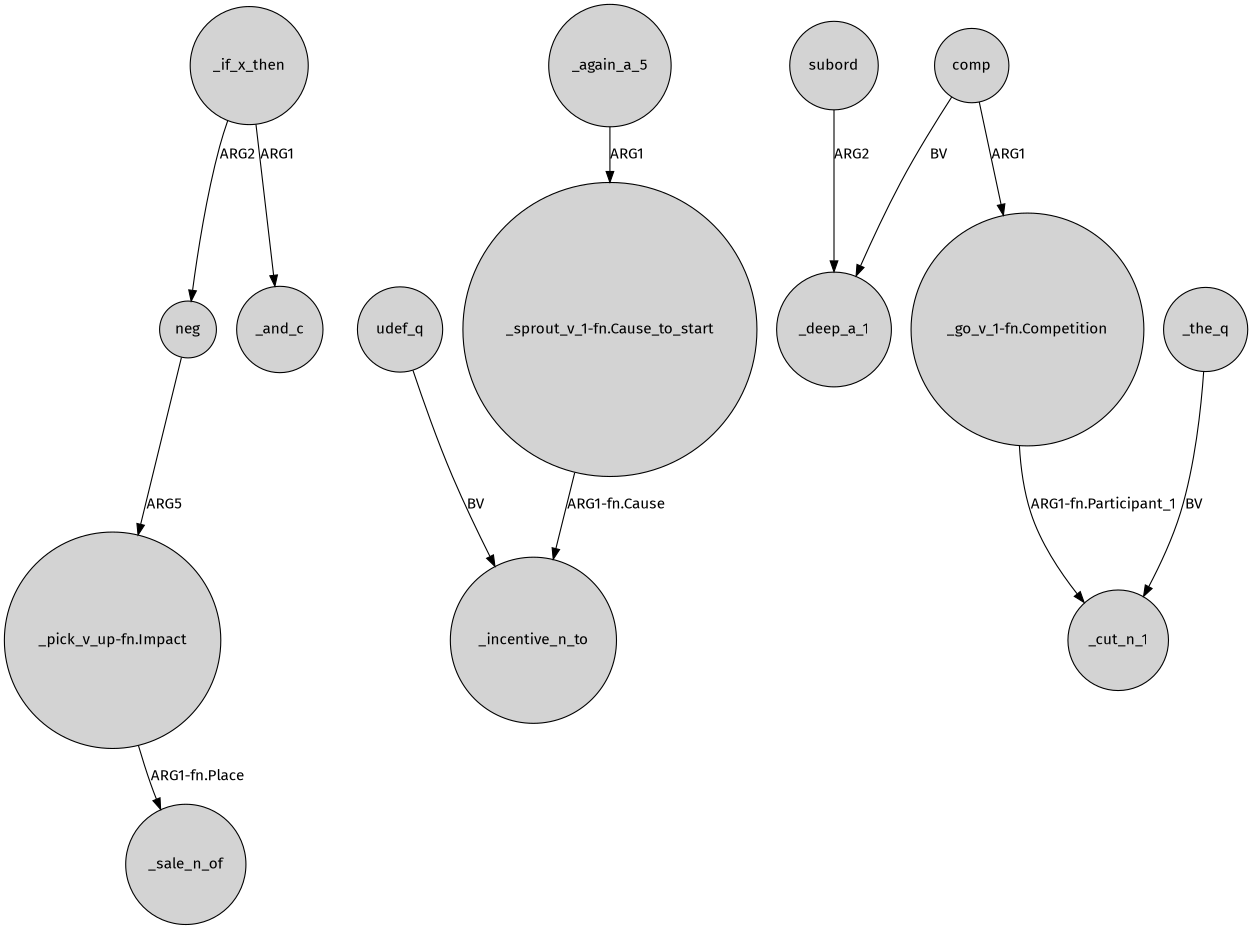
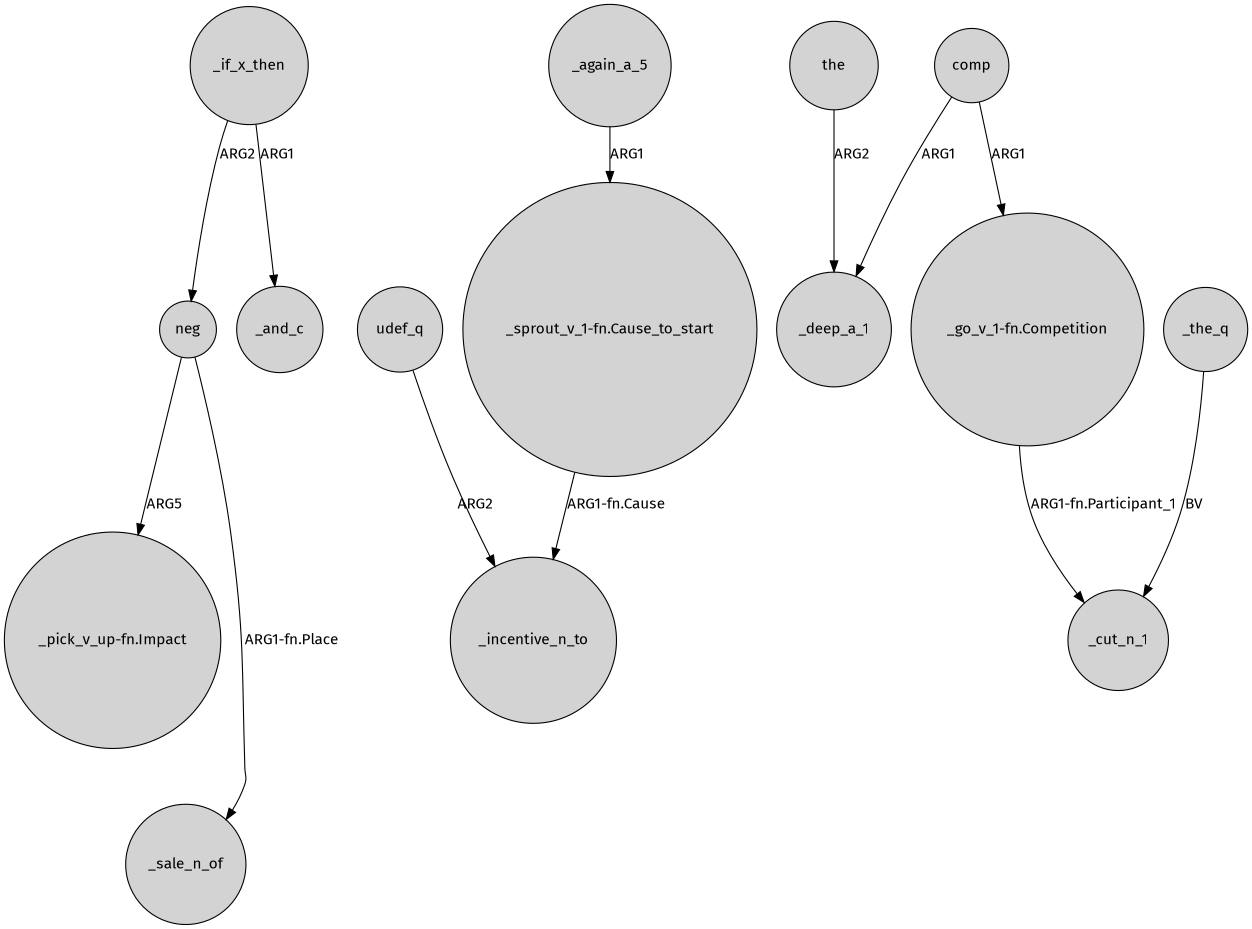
node "subord": label "subord" -> "the"
edge "comp" -> "_deep_a_1": label "BV" -> "ARG1"
edge "udef_q" -> "_incentive_n_to": label "BV" -> "ARG2"
edge "_pick_v_up-fn.Impact" -> "_sale_n_of": now "neg" -> "_sale_n_of"
